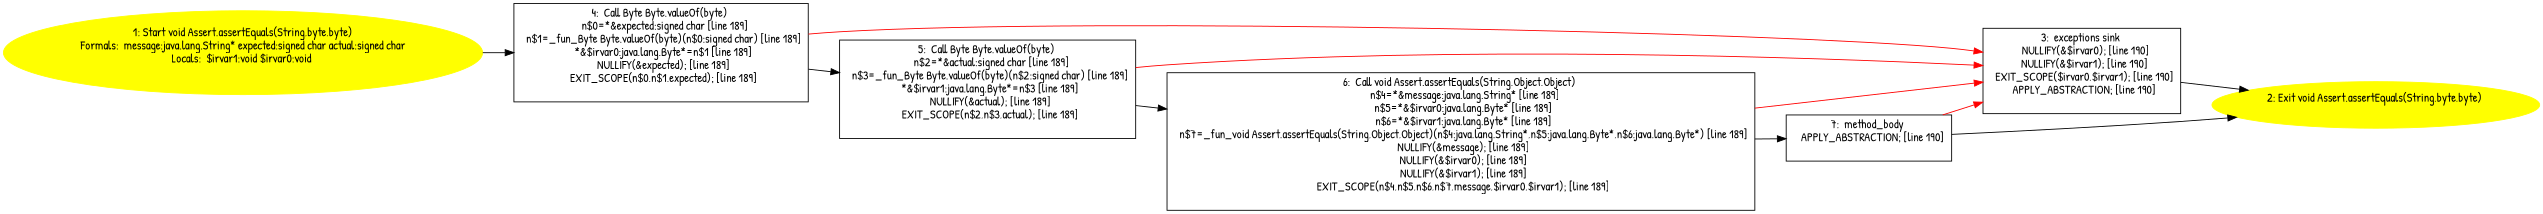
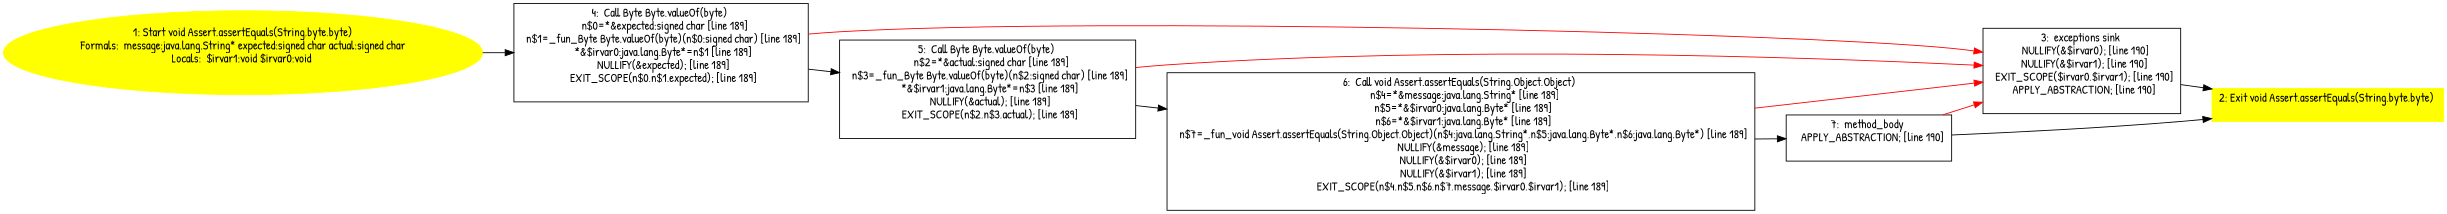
node "2: Exit void Assert.assertEquals(String,byte,byte)": shape ellipse -> box
